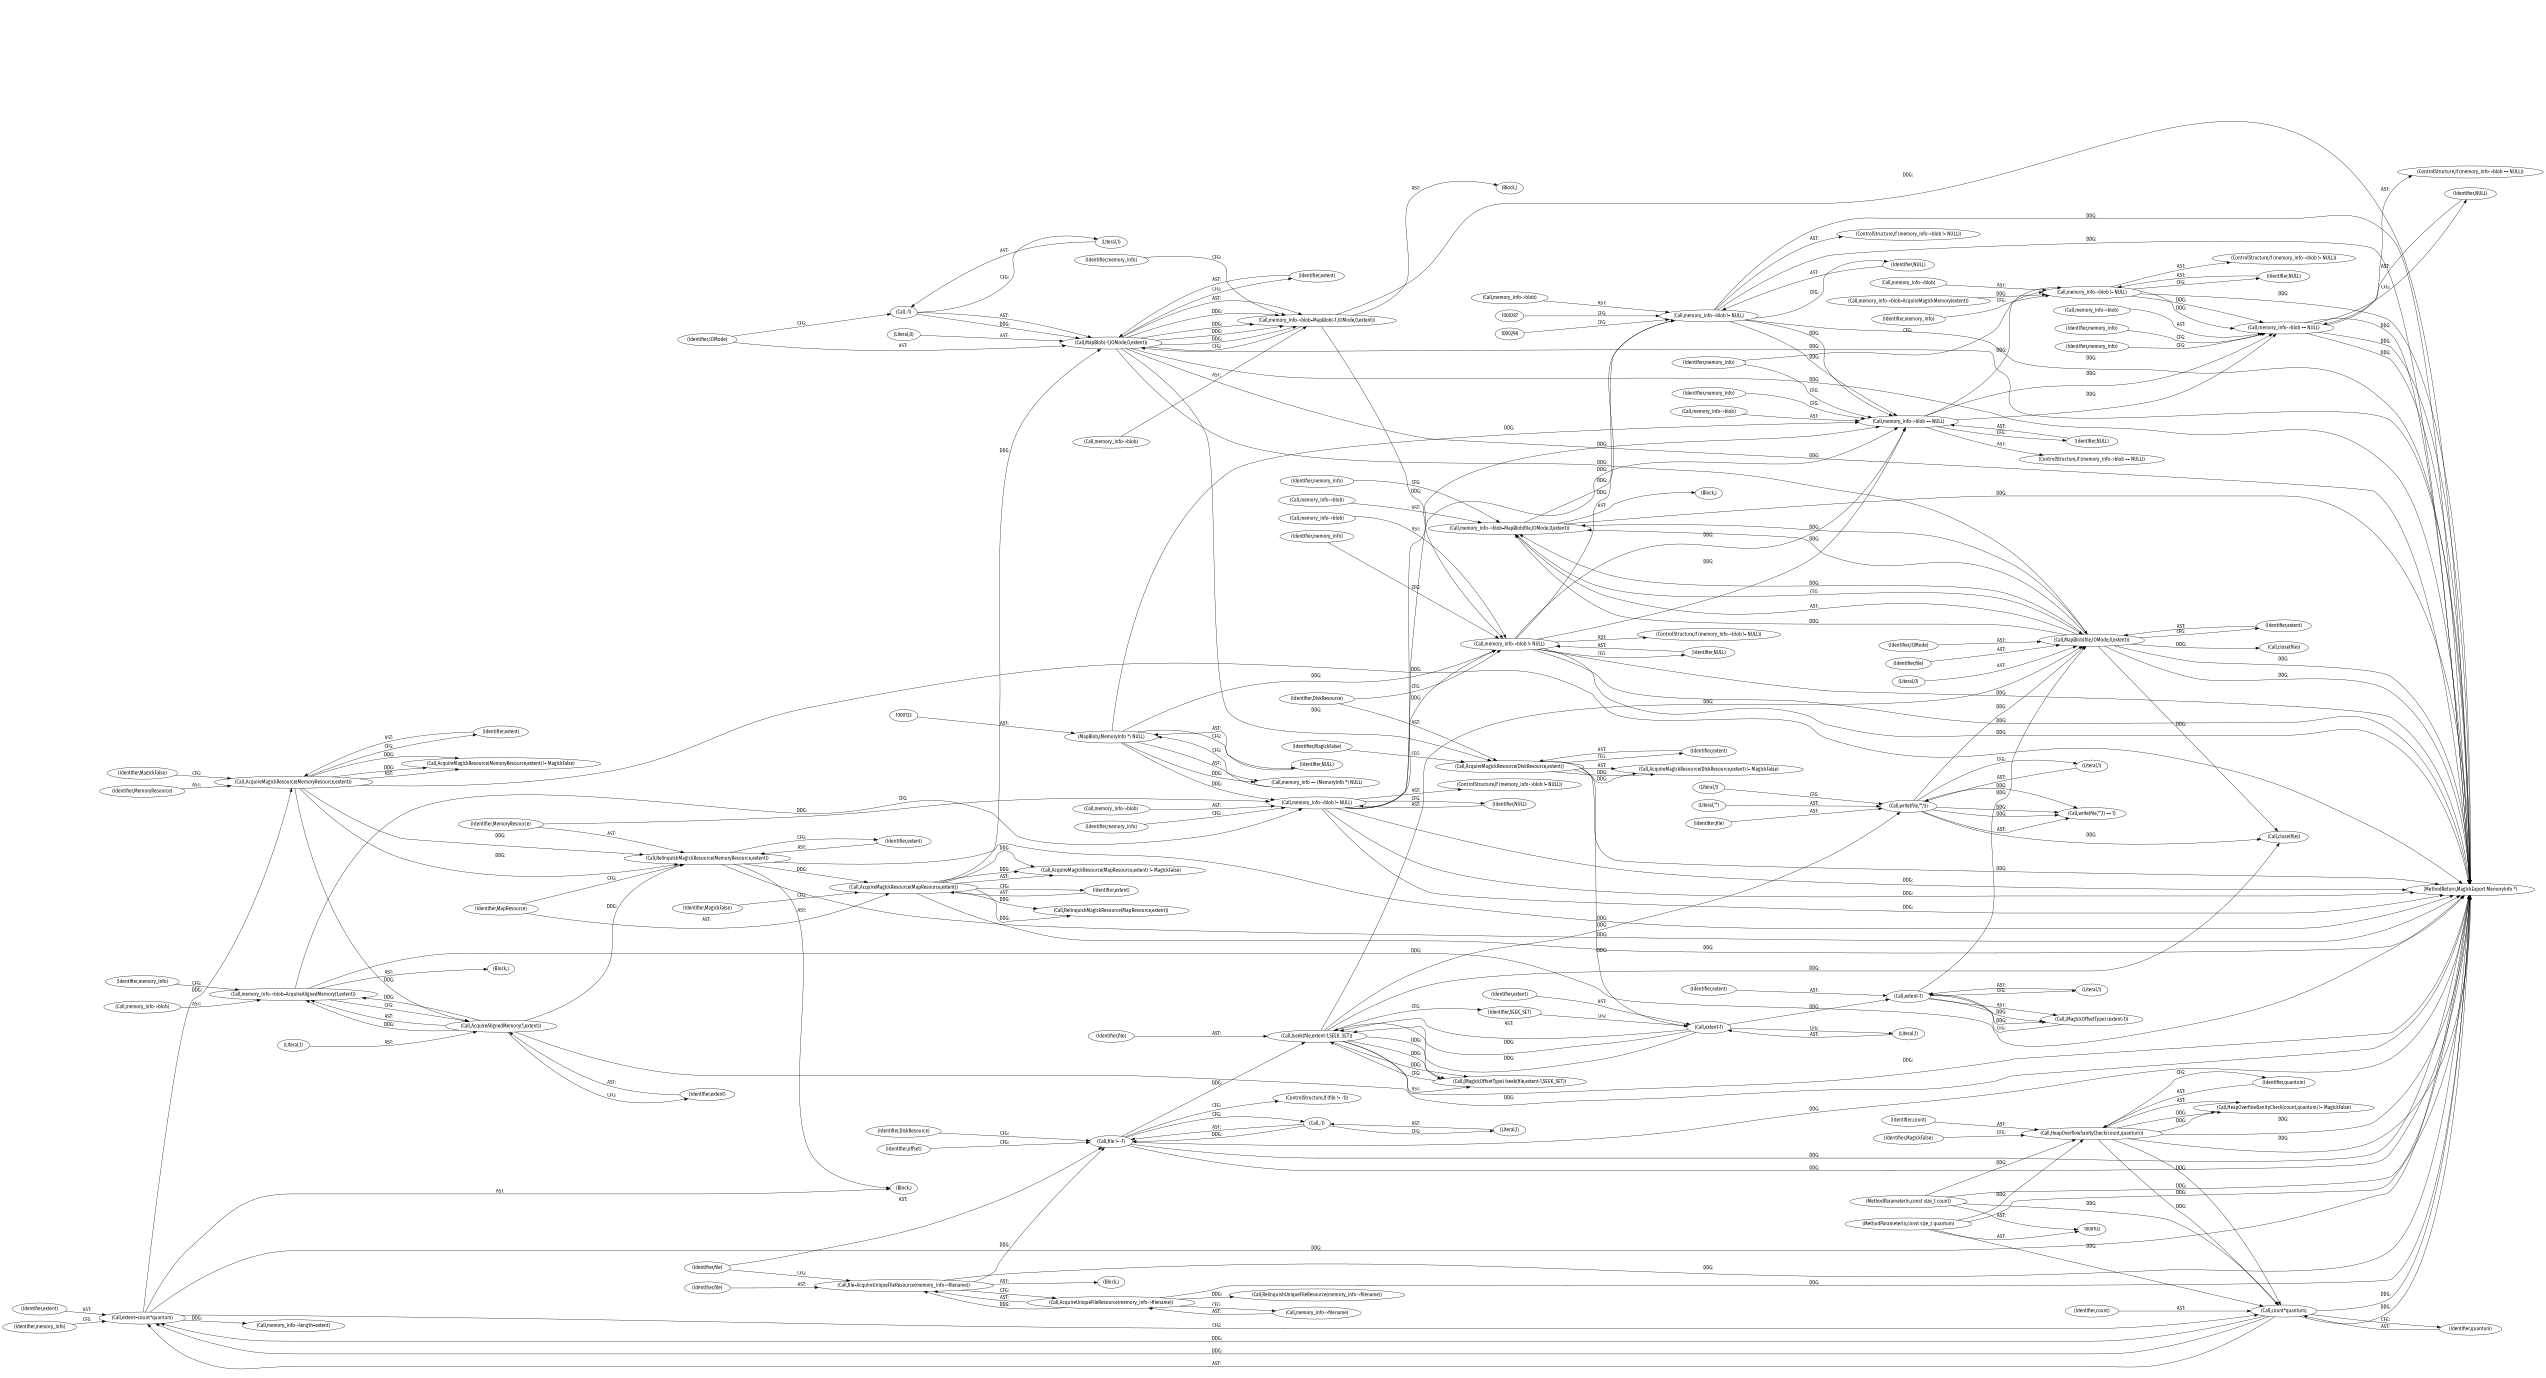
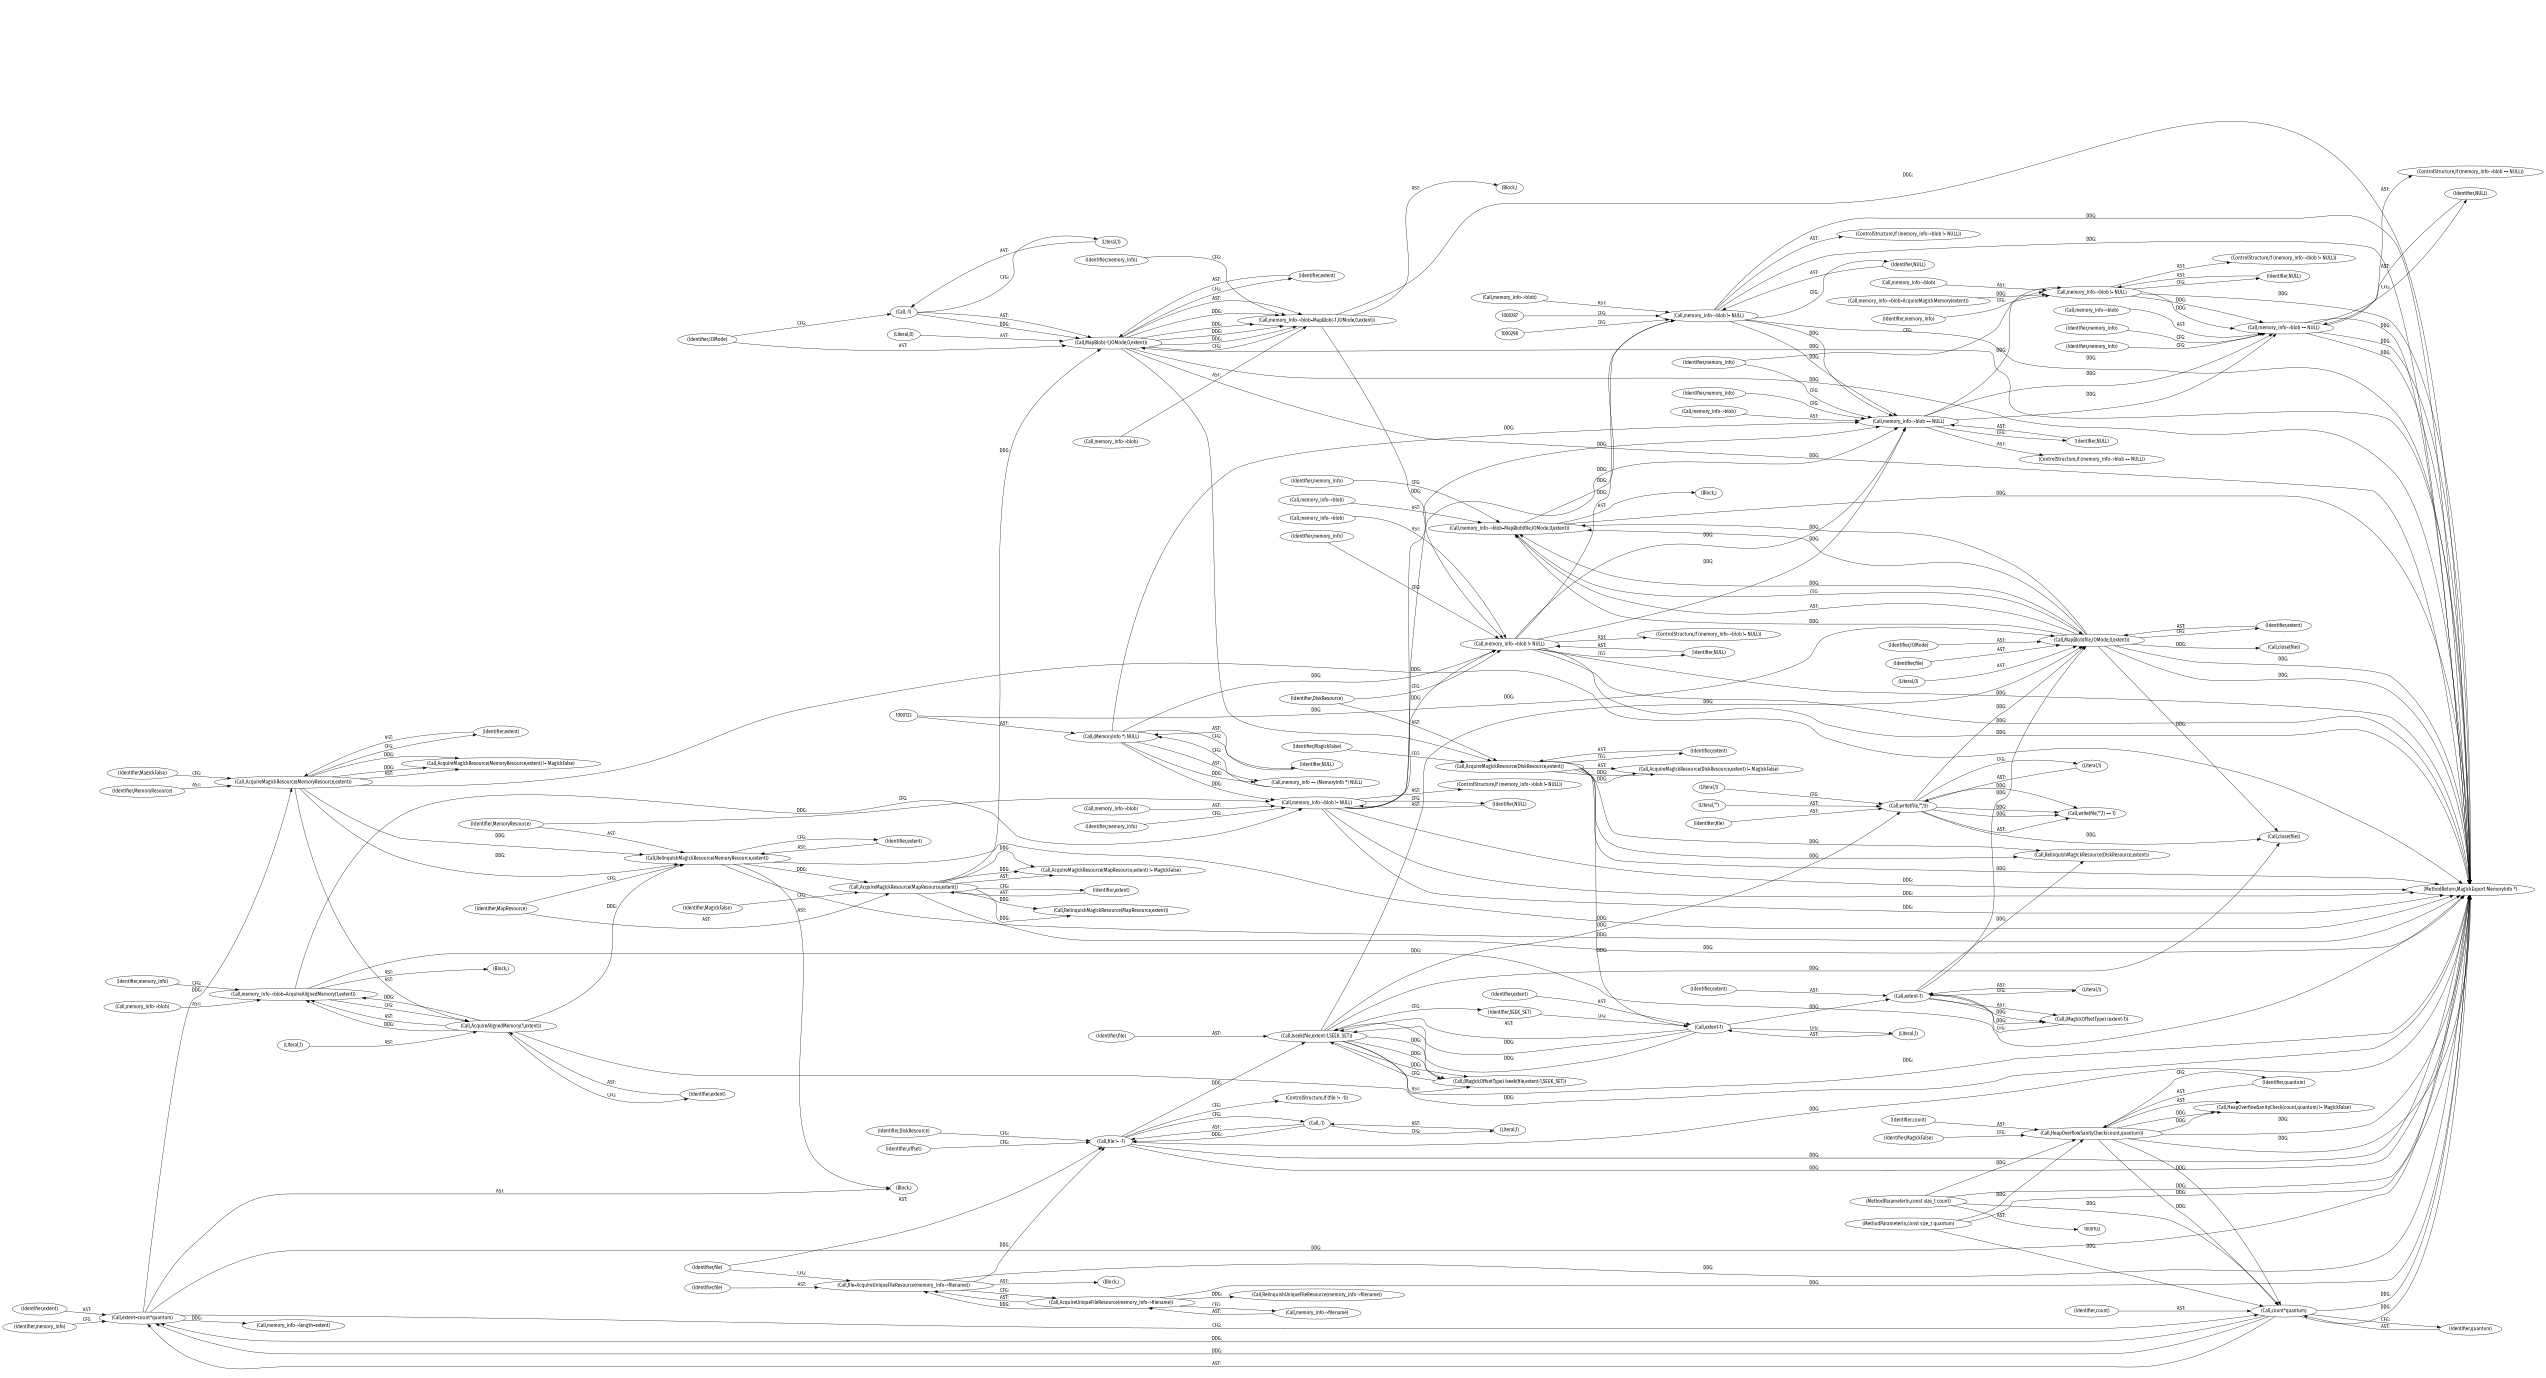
edge "(Call,MapBlob(-1,IOMode,0,extent))" -> "(Call,MapBlob(file,IOMode,0,extent))": now "1000133" -> "(Call,MapBlob(file,IOMode,0,extent))"
node "(MapBlob,(MemoryInfo *) NULL)": label "(MapBlob,(MemoryInfo *) NULL)" -> "(Call,(MemoryInfo *) NULL)"
node "(Call,RelinquishMagickResource(DiskResource,extent))": added
edge "(Call,AcquireMagickResource(MemoryResource,extent))" -> "(Call,AcquireAlignedMemory(1,extent))": label "DDG: " -> "AST: "
edge "(MethodParameterIn,const size_t quantum)" -> "1000103": removed, label "AST:"
